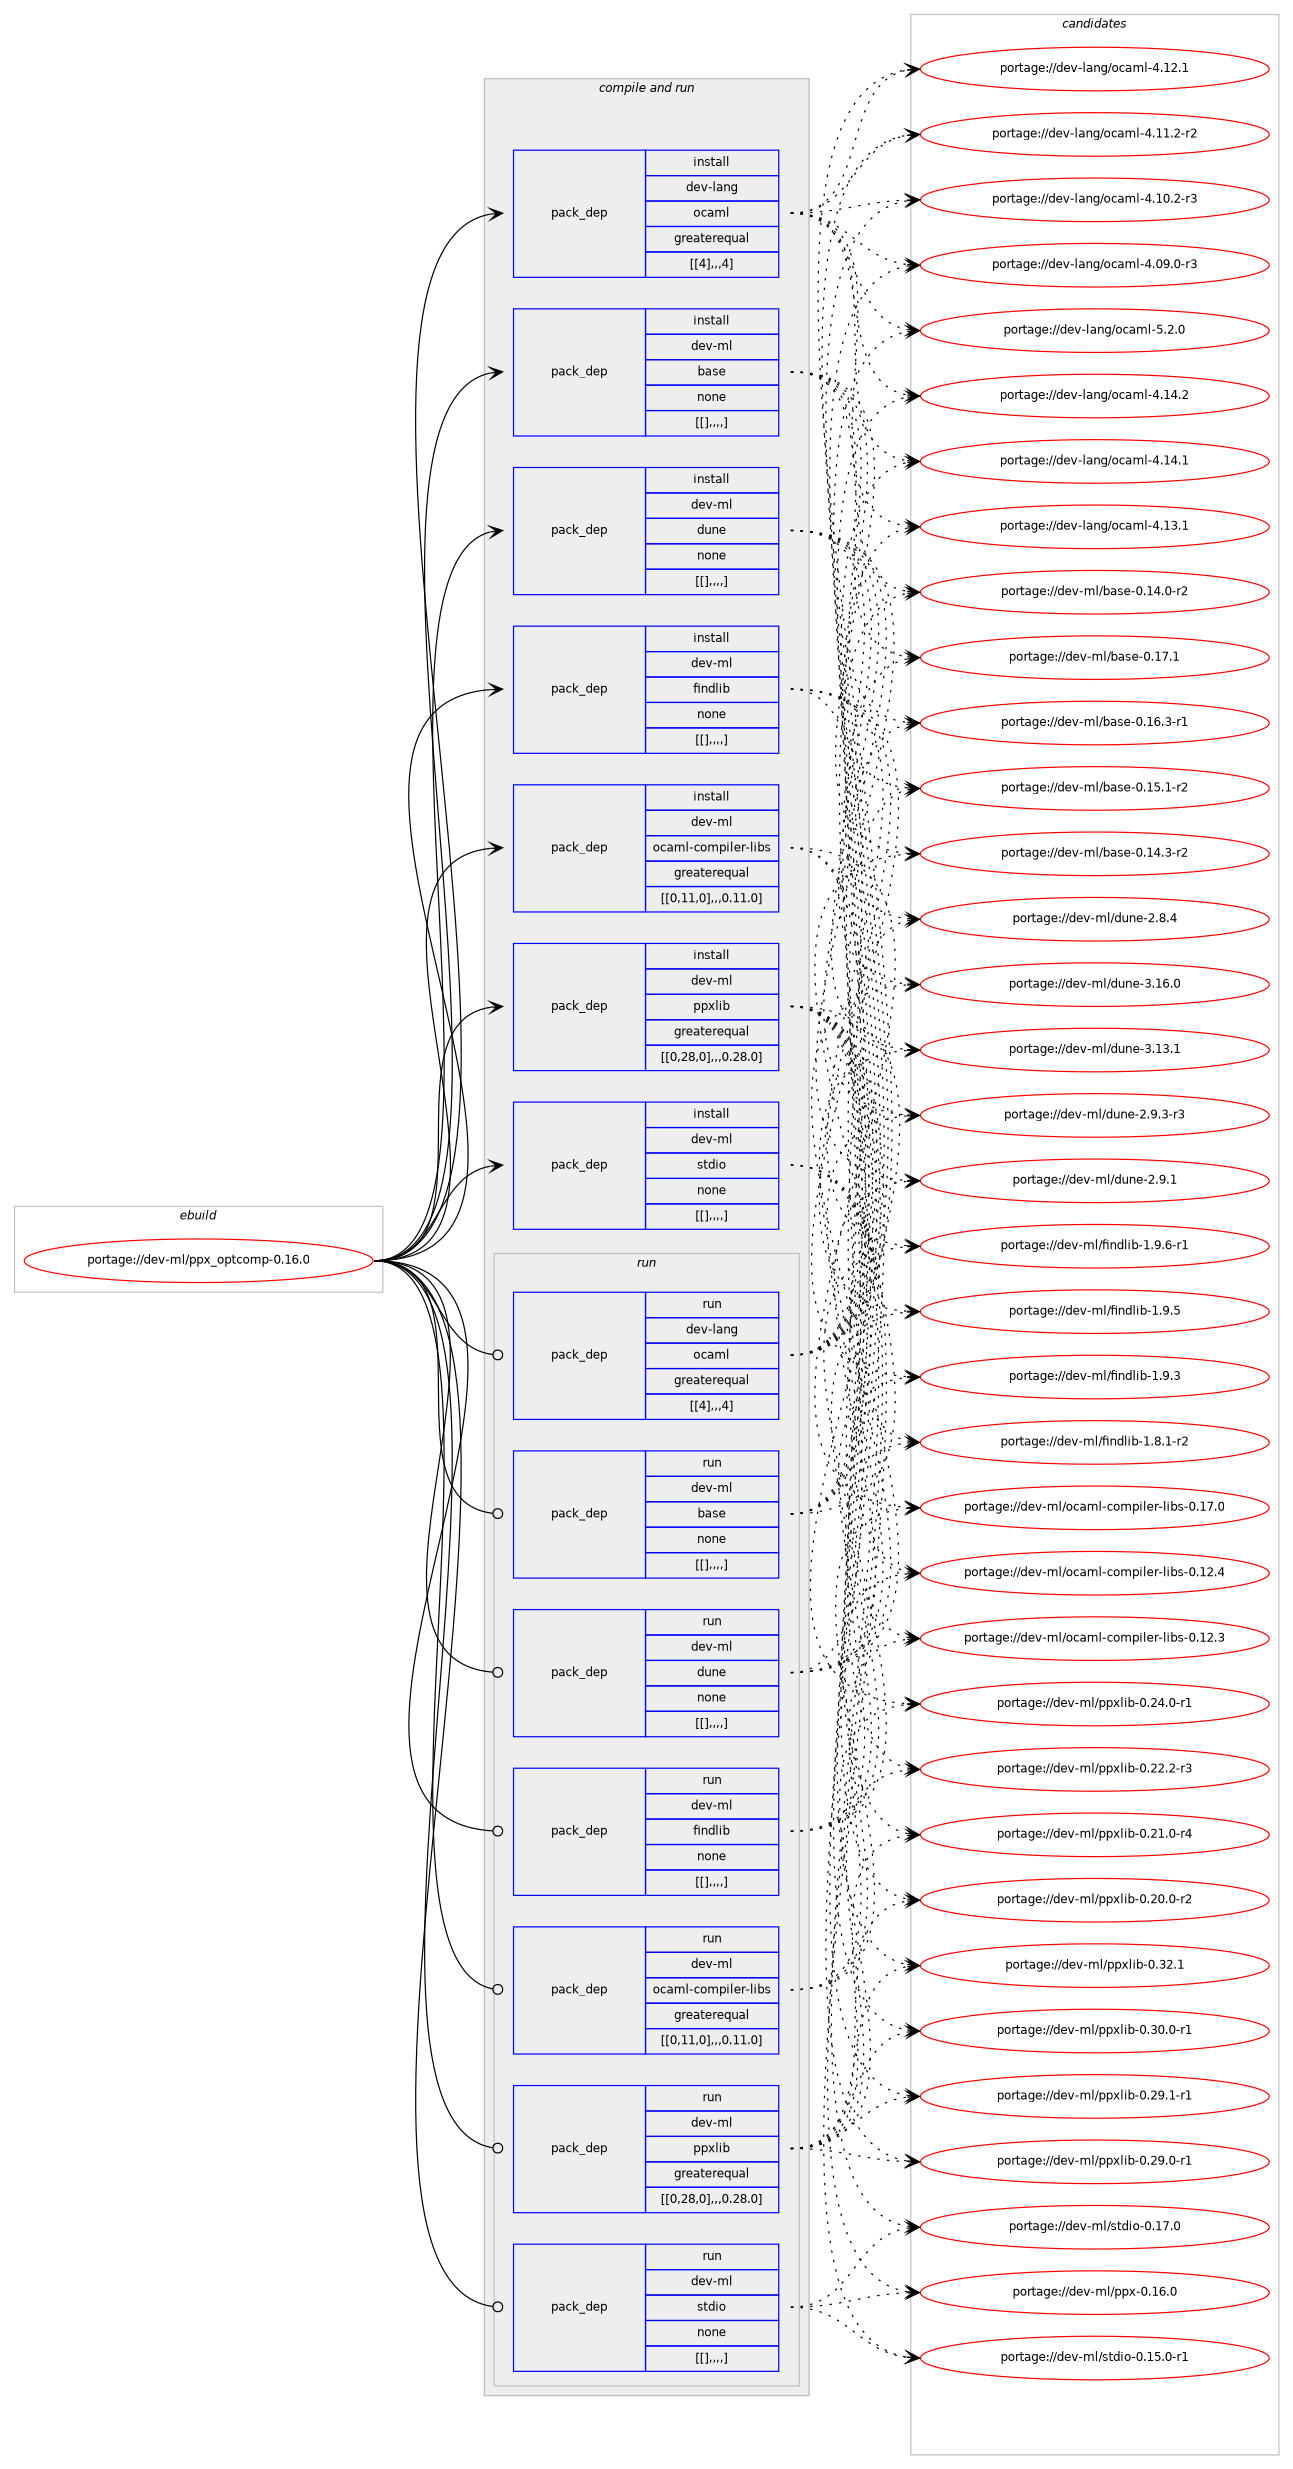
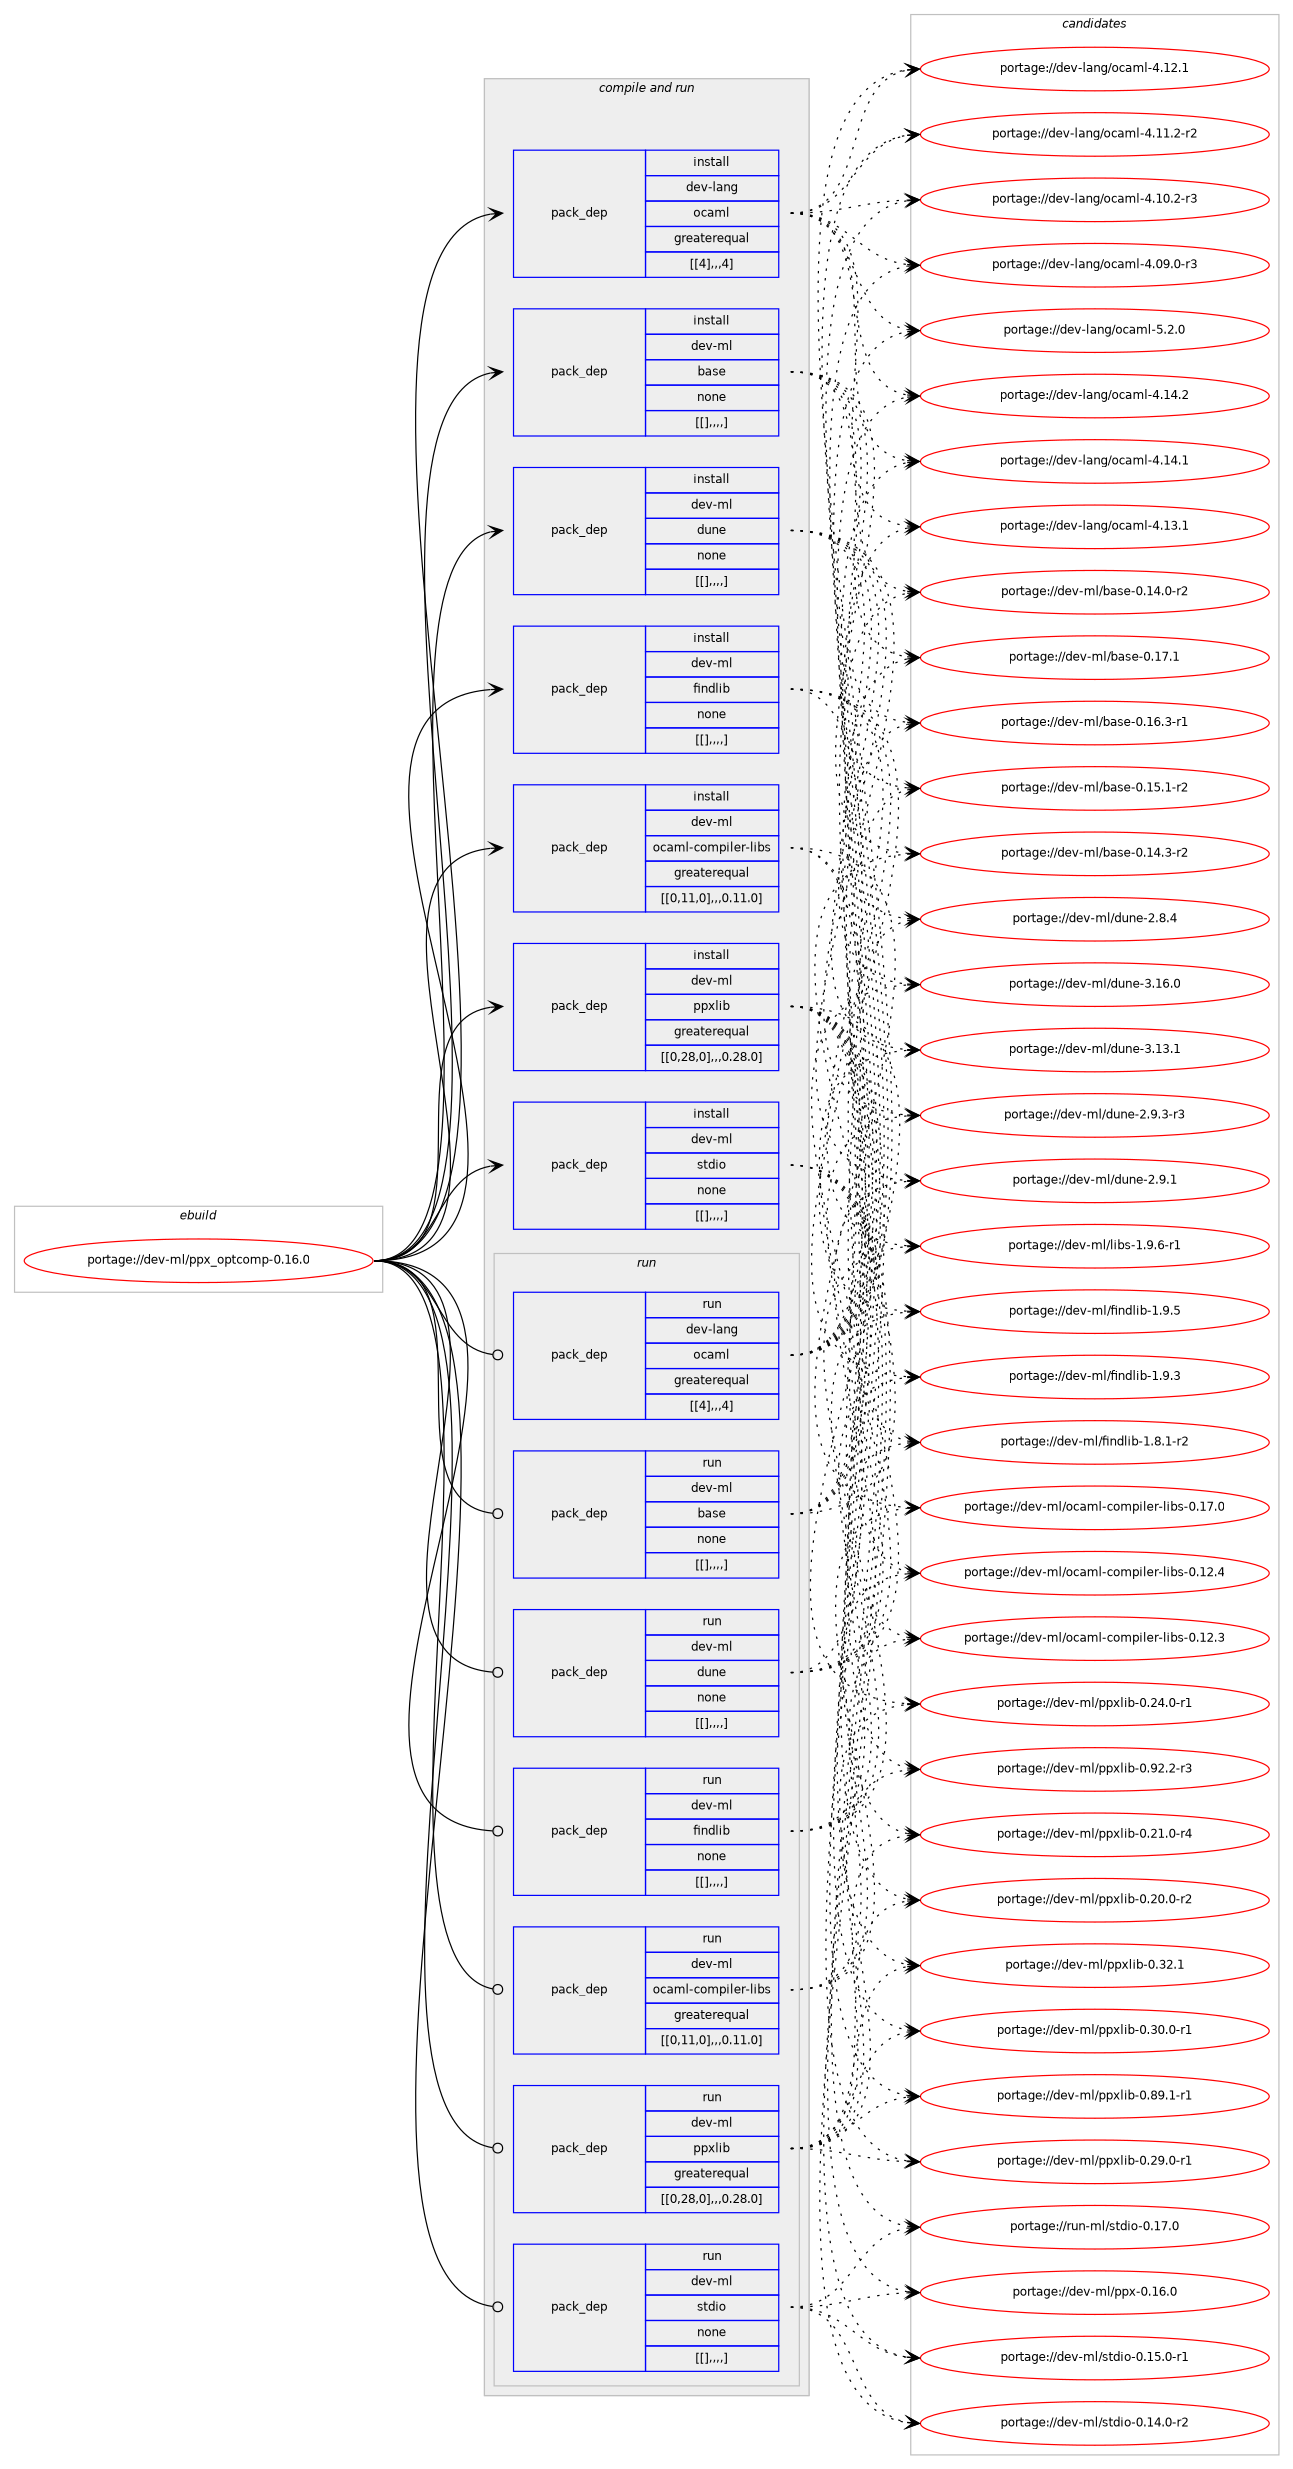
node "portage://dev-ml/findlib-1.9.6-r1": label "portage://dev-ml/findlib-1.9.6-r1" -> "portage://dev-ml/libs-1.9.6-r1"
node "portage://dev-ml/ppxlib-0.22.2-r3": label "portage://dev-ml/ppxlib-0.22.2-r3" -> "portage://dev-ml/ppxlib-0.92.2-r3"
node "portage://dev-ml/ppxlib-0.29.1-r1": label "portage://dev-ml/ppxlib-0.29.1-r1" -> "portage://dev-ml/ppxlib-0.89.1-r1"
node "portage://dev-ml/stdio-0.17.0": label "portage://dev-ml/stdio-0.17.0" -> "portage://run-ml/stdio-0.17.0"
node "portage://dev-ml/stdio-0.14.0-r2": added
